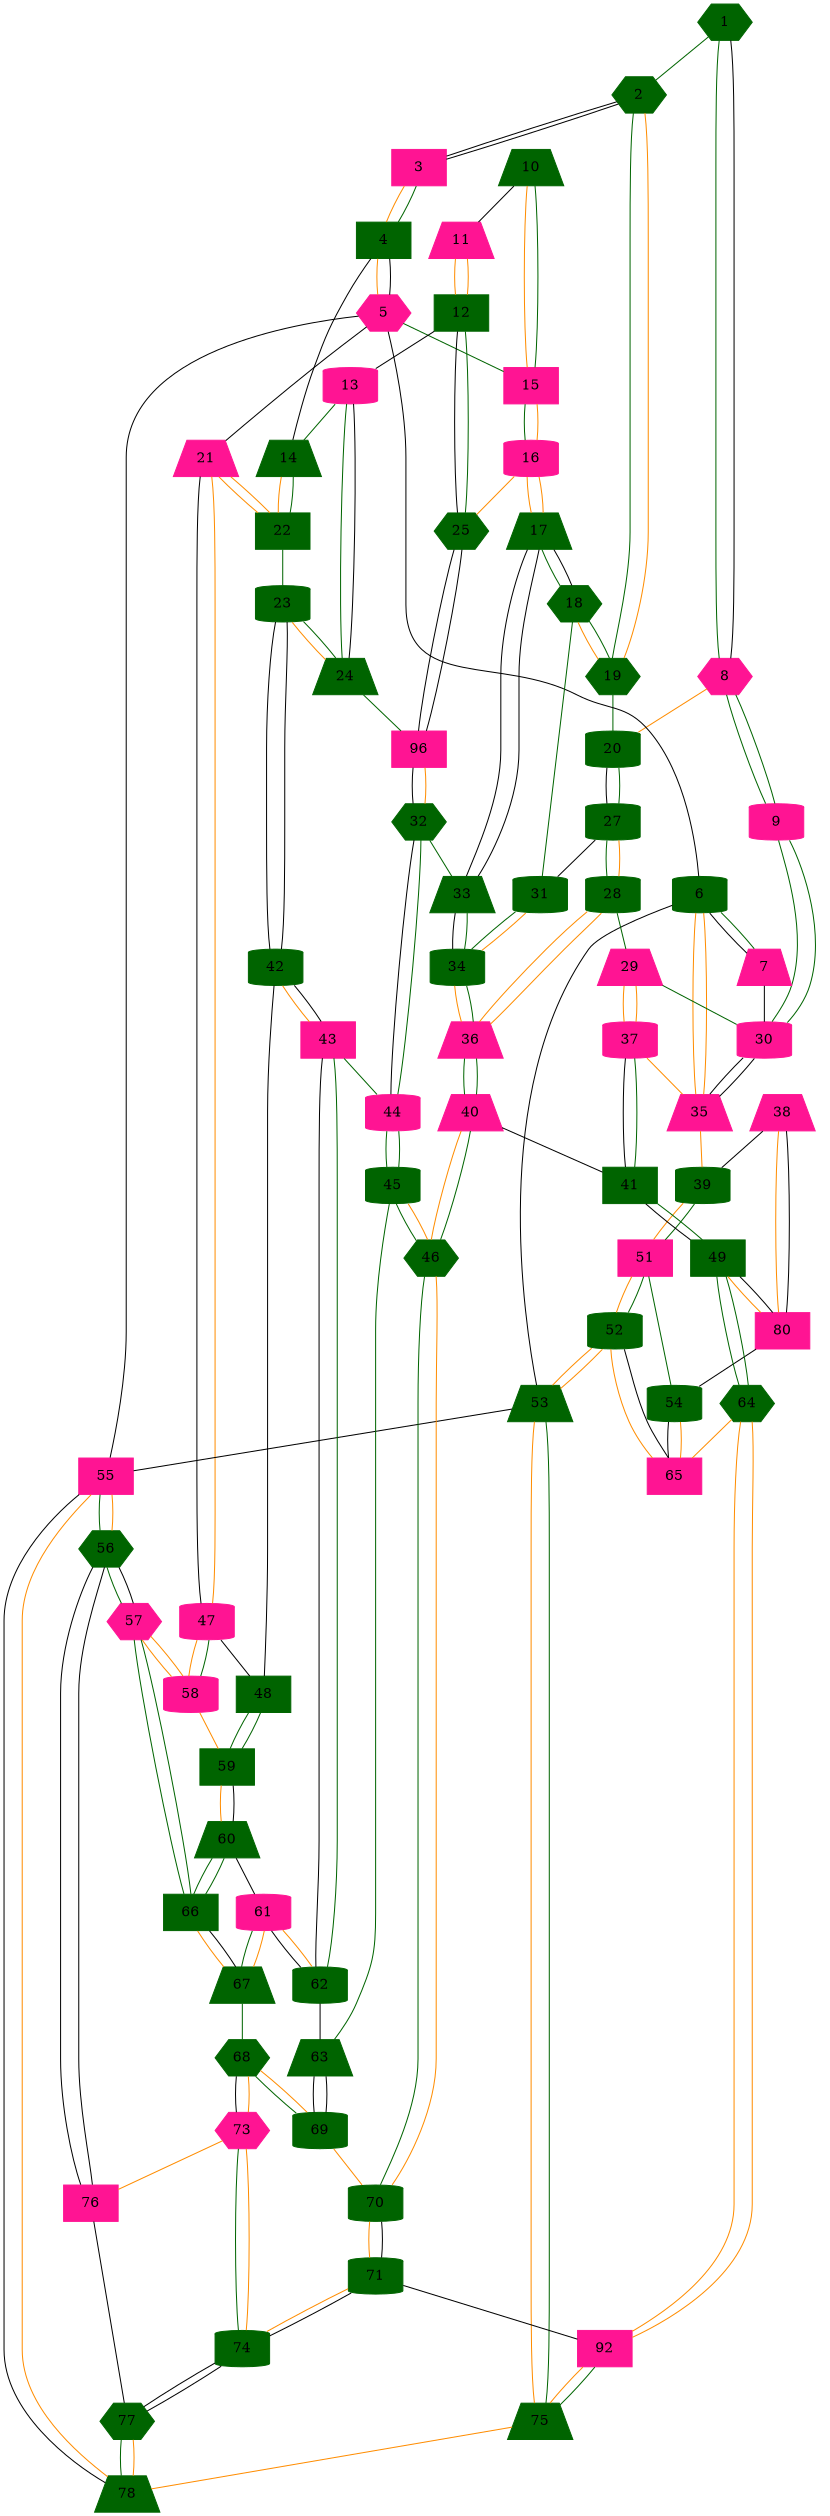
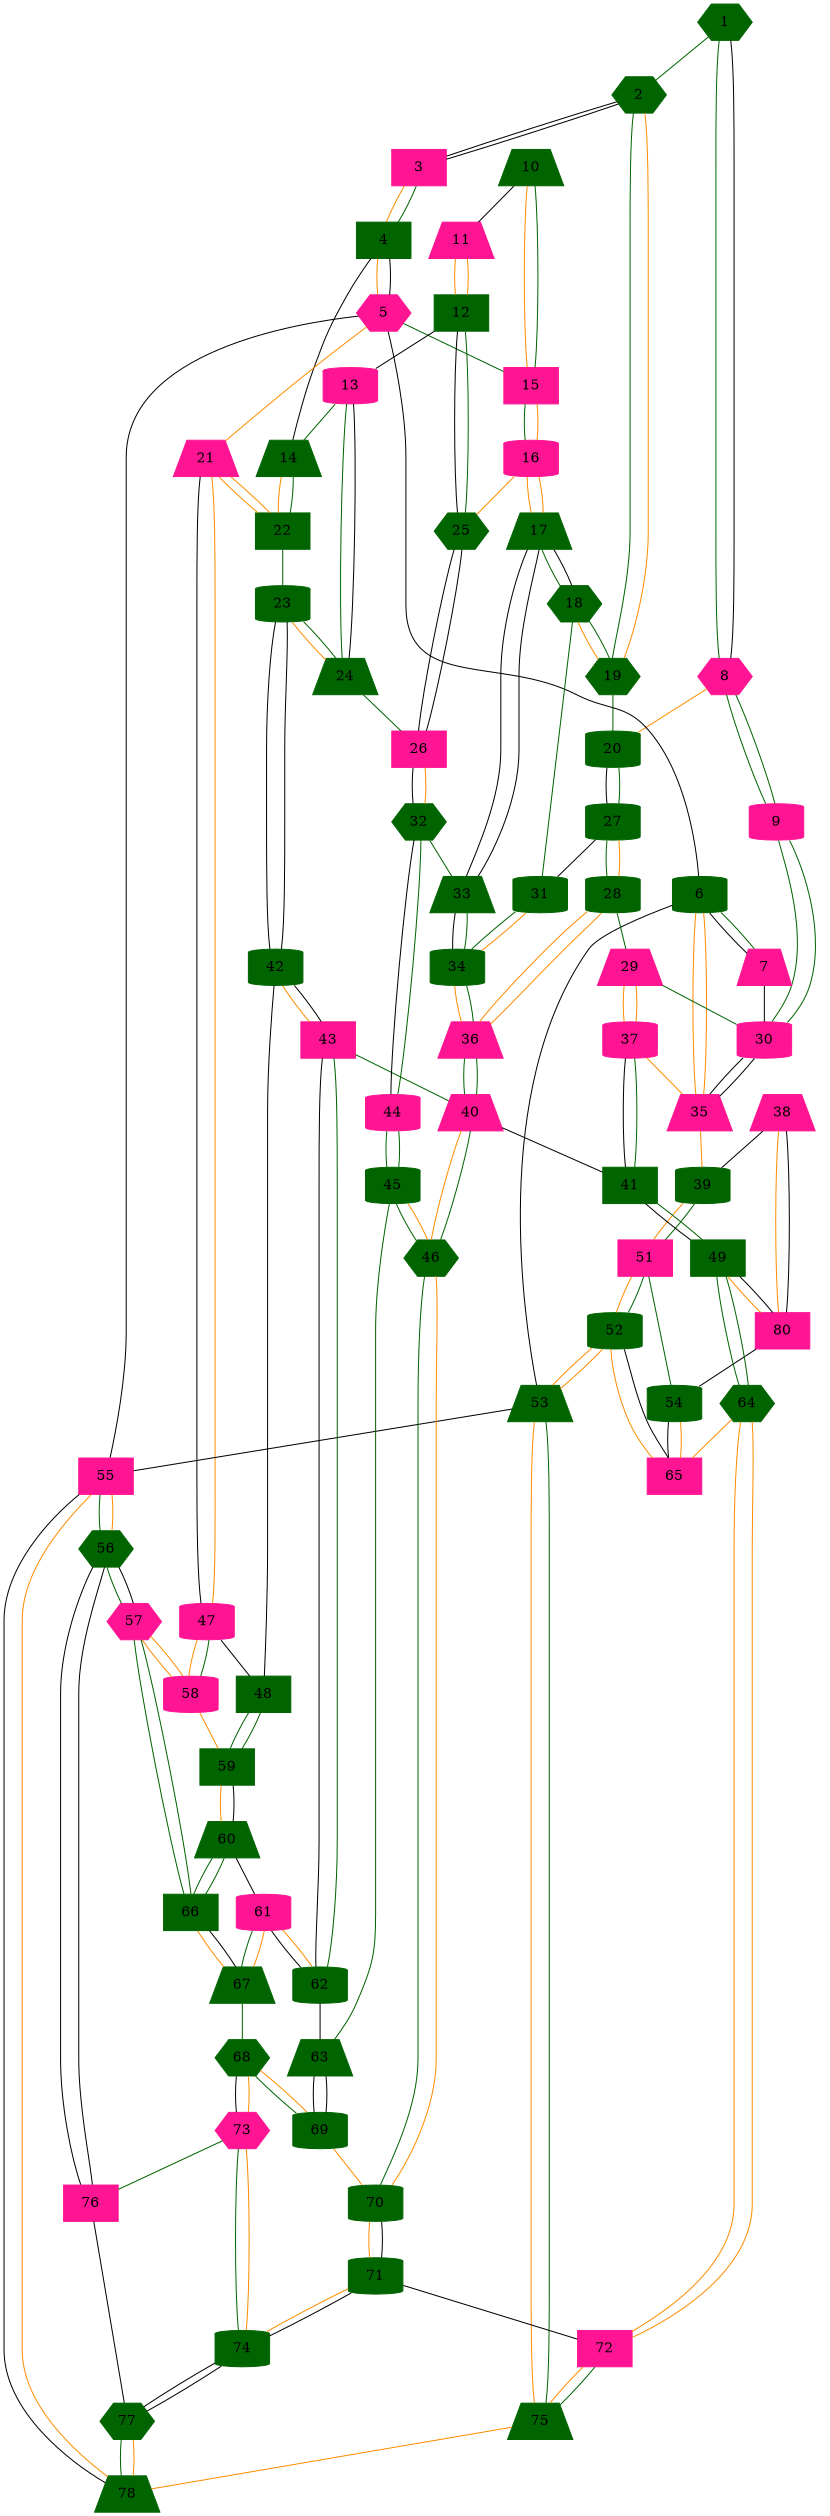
edge "5" -- "21": color black -> darkorange
node "96": label "96" -> "26"
edge "43" -- "44": now "43" -- "40"
edge "73" -- "76": color darkorange -> darkgreen
node "92": label "92" -> "72"
